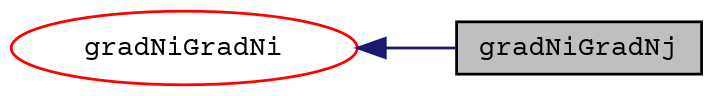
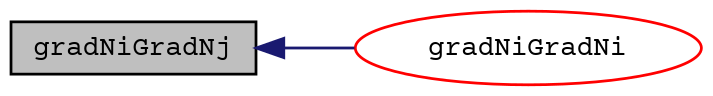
edge "gradNiGradNj" -> "gradNiGradNi": reversed
